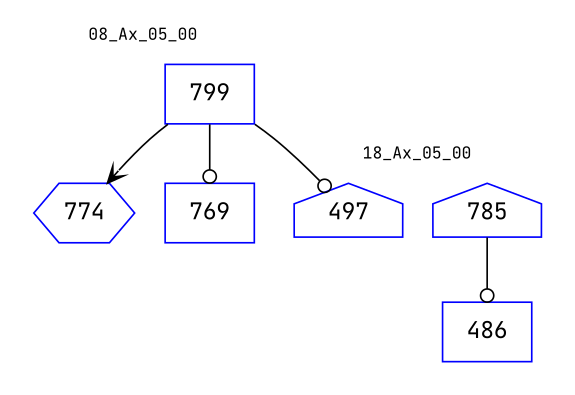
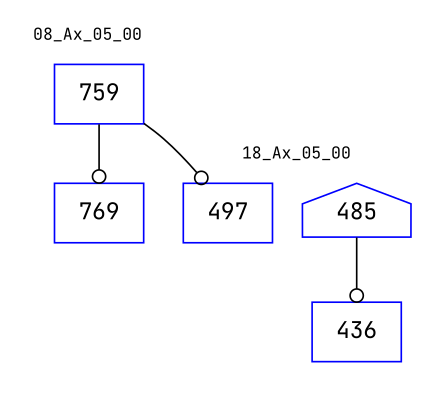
node "799": label "799" -> "759"
node "774": removed
node "497": shape house -> box
node "785": label "785" -> "485"
node "486": label "486" -> "436"
